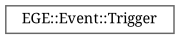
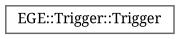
node "EGE::Event::Trigger": label "EGE::Event::Trigger" -> "EGE::Trigger::Trigger"
